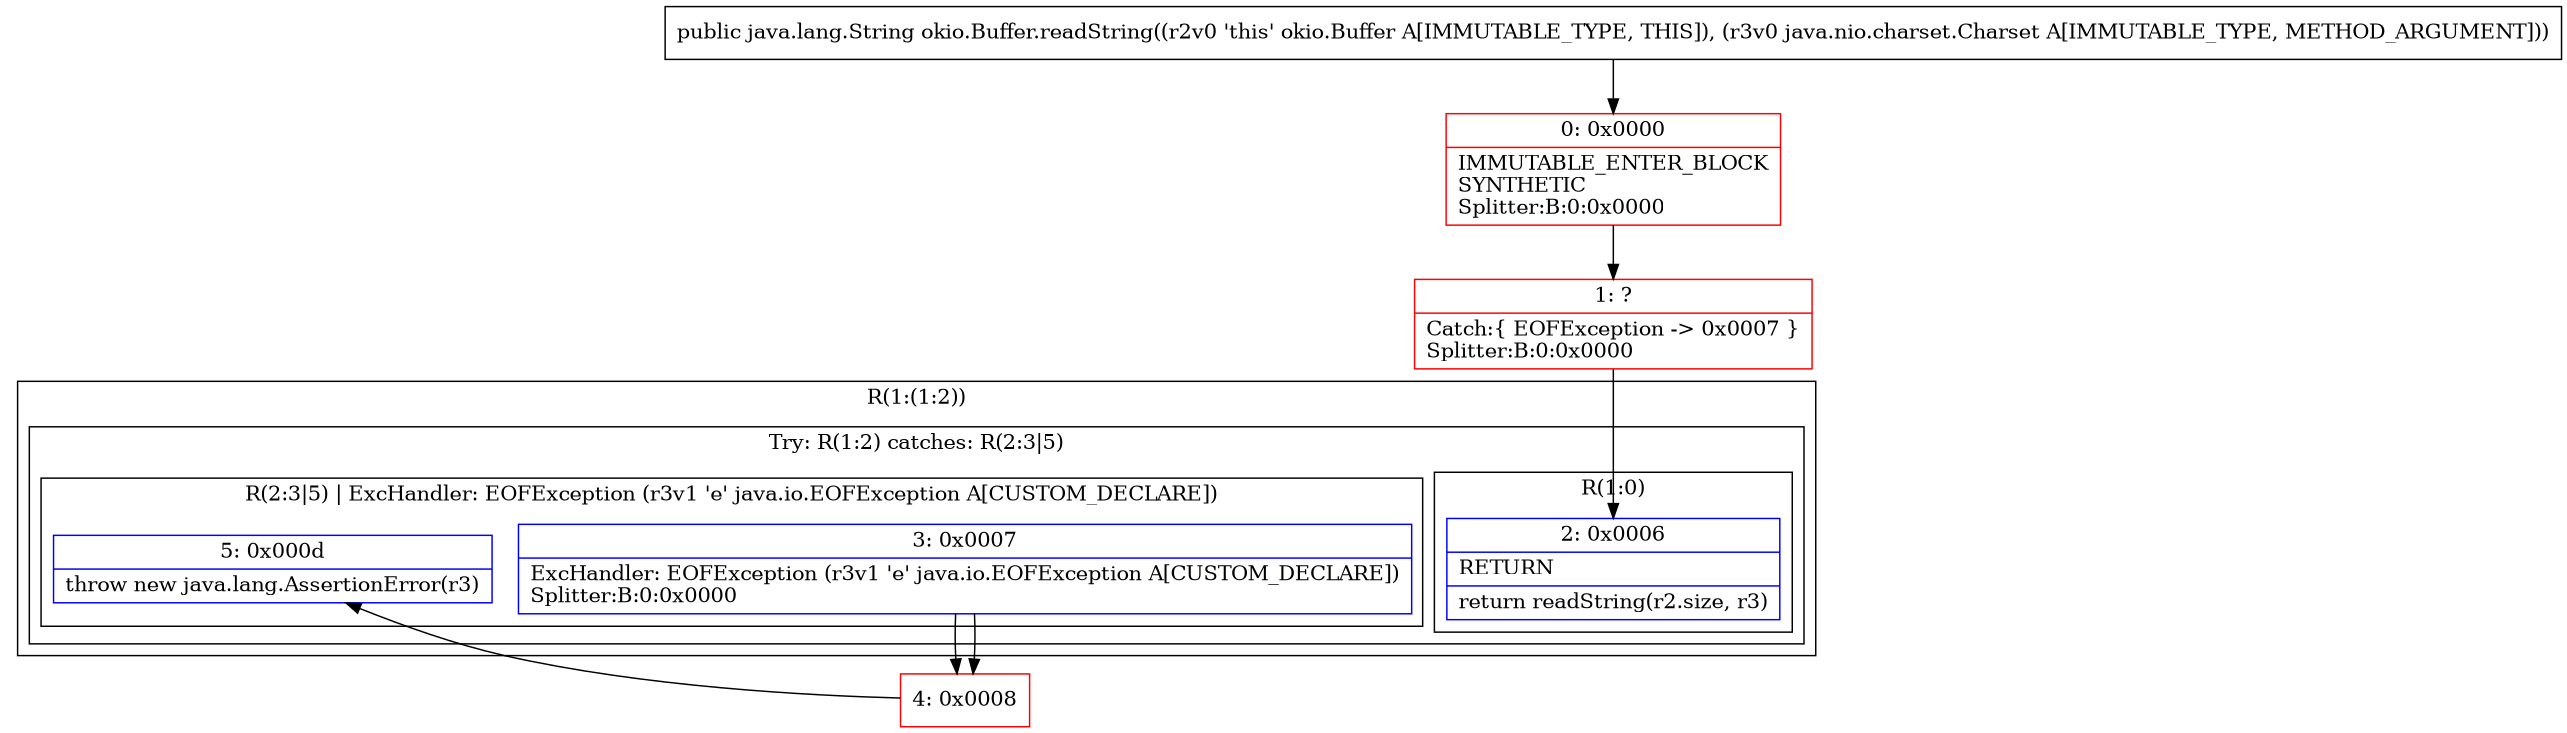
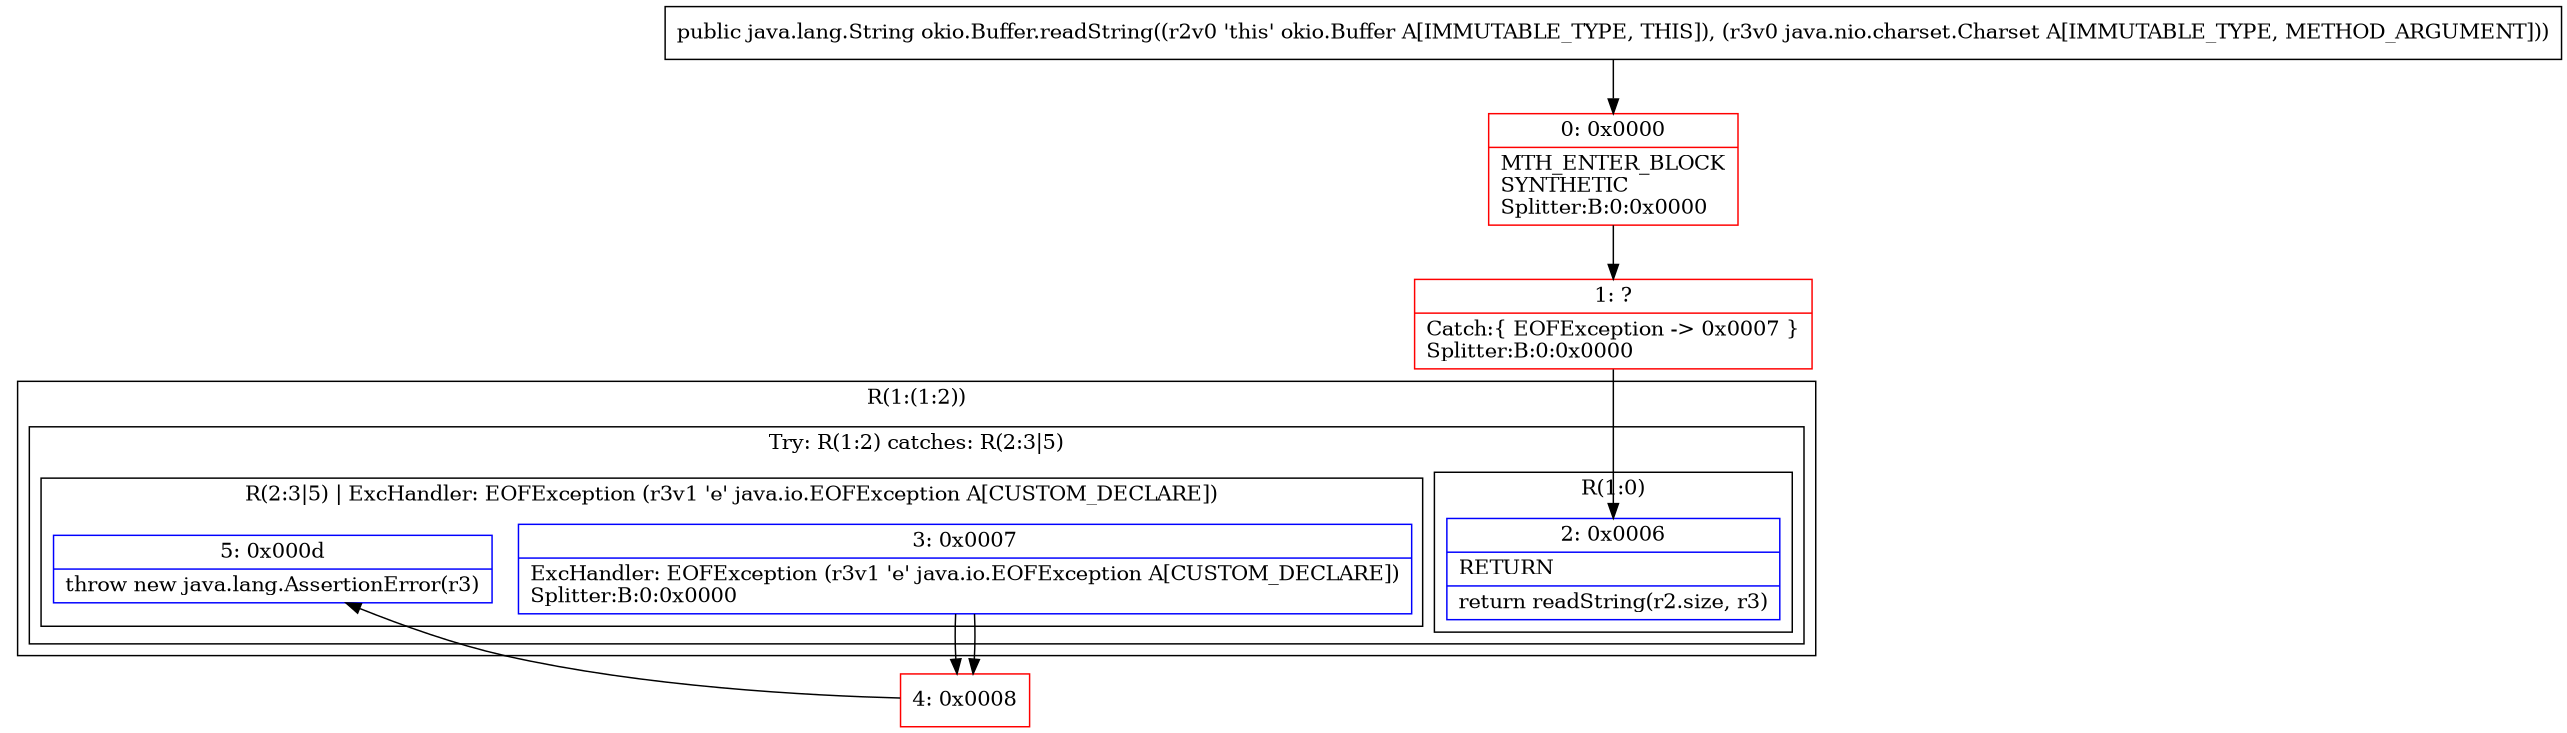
node "0: 0x0000": text "IMMUTABLE_ENTER_BLOCK" -> "MTH_ENTER_BLOCK"
